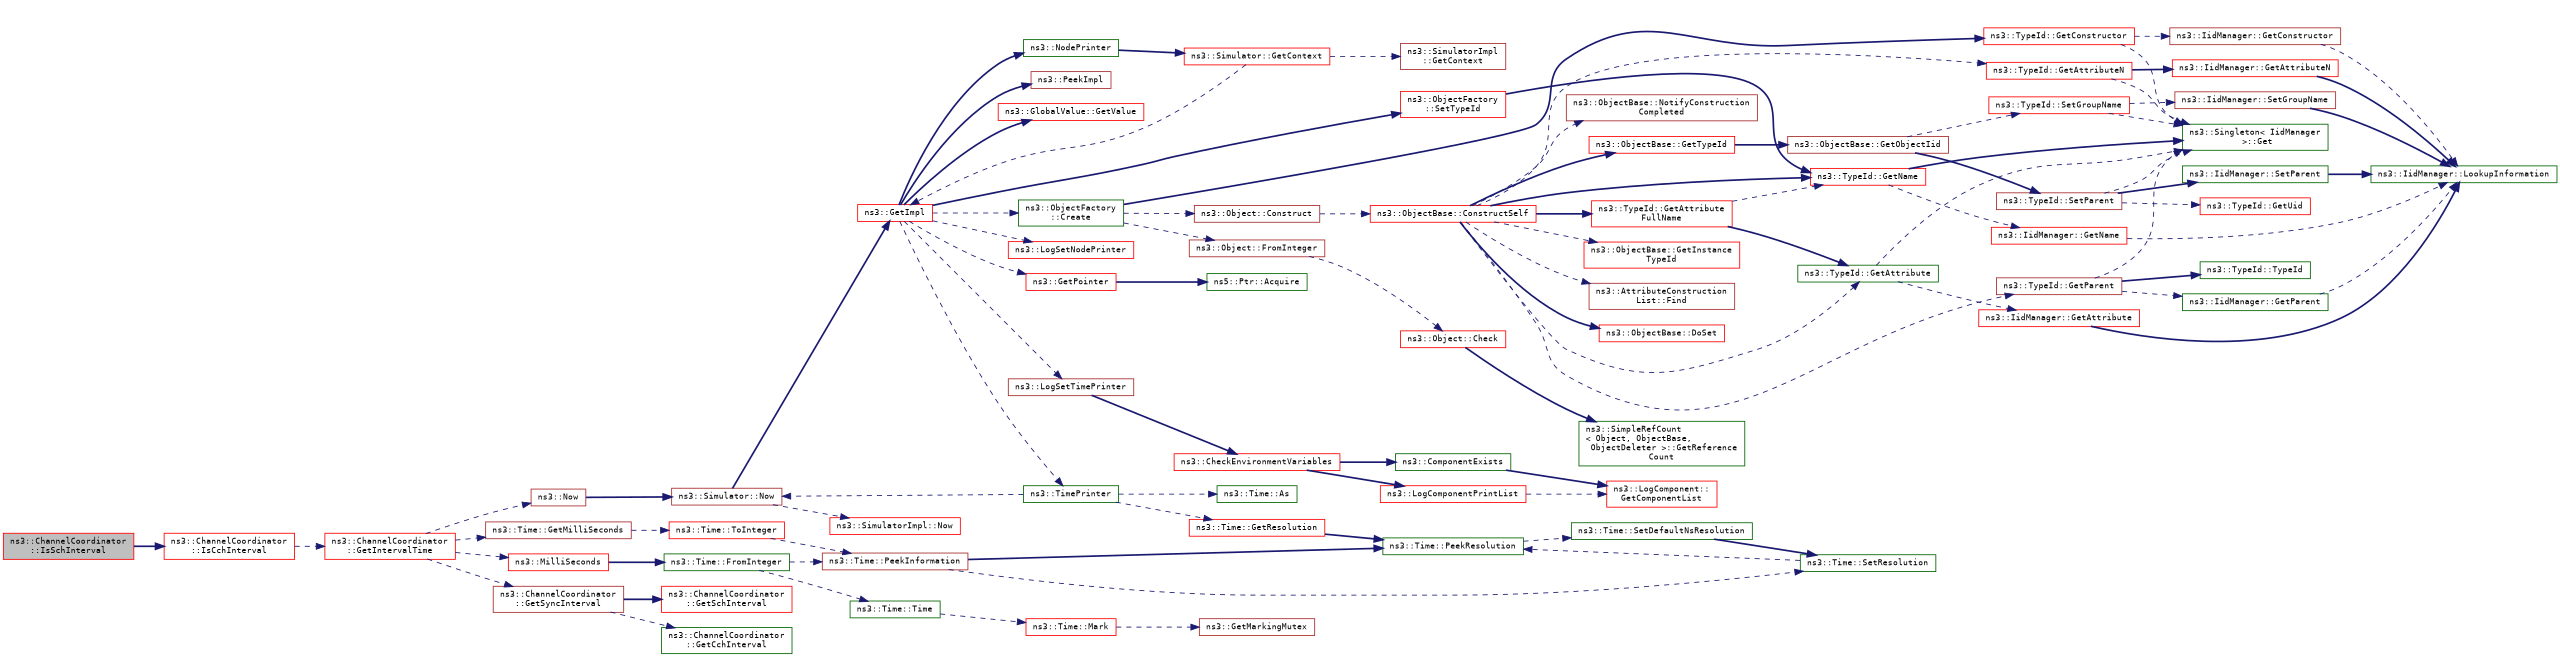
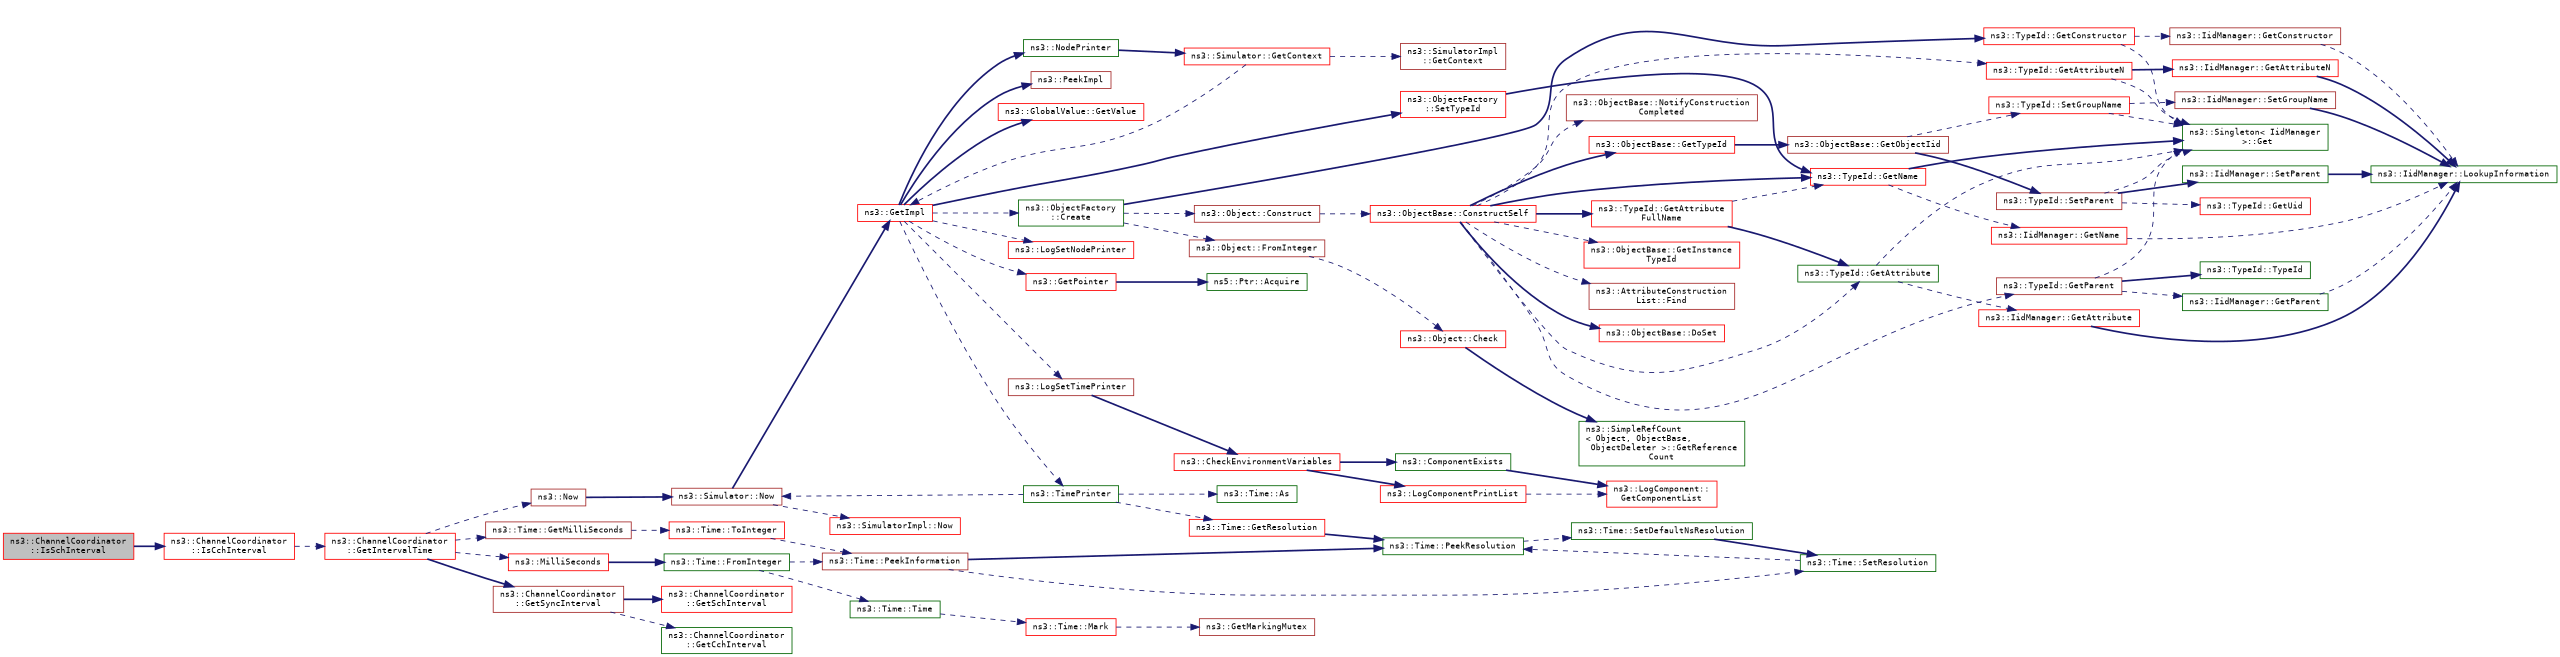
edge "ns3::ChannelCoordinator ::GetIntervalTime" -> "ns3::ChannelCoordinator ::GetSyncInterval": style dashed -> bold
